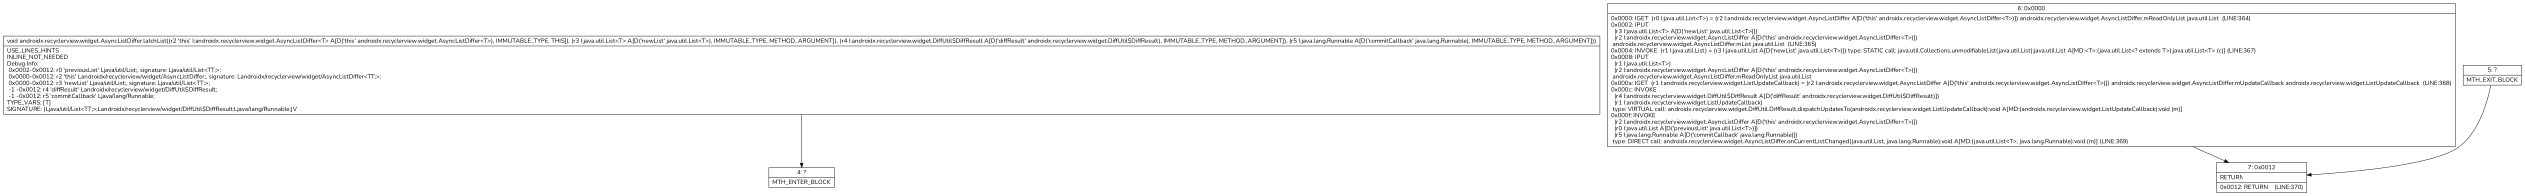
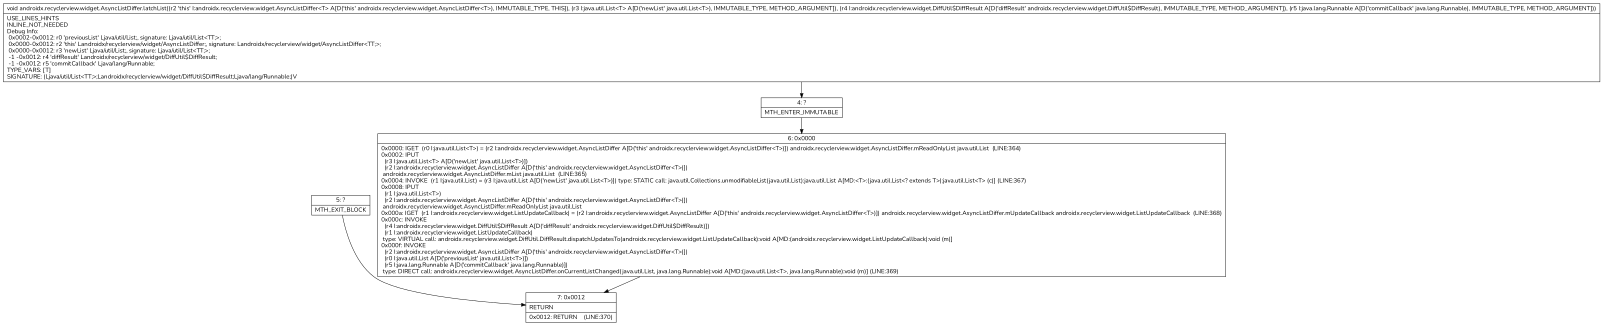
edge "4: ?" -> "6: 0x0000": added
node "4: ?": text "MTH_ENTER_BLOCK" -> "MTH_ENTER_IMMUTABLE"
